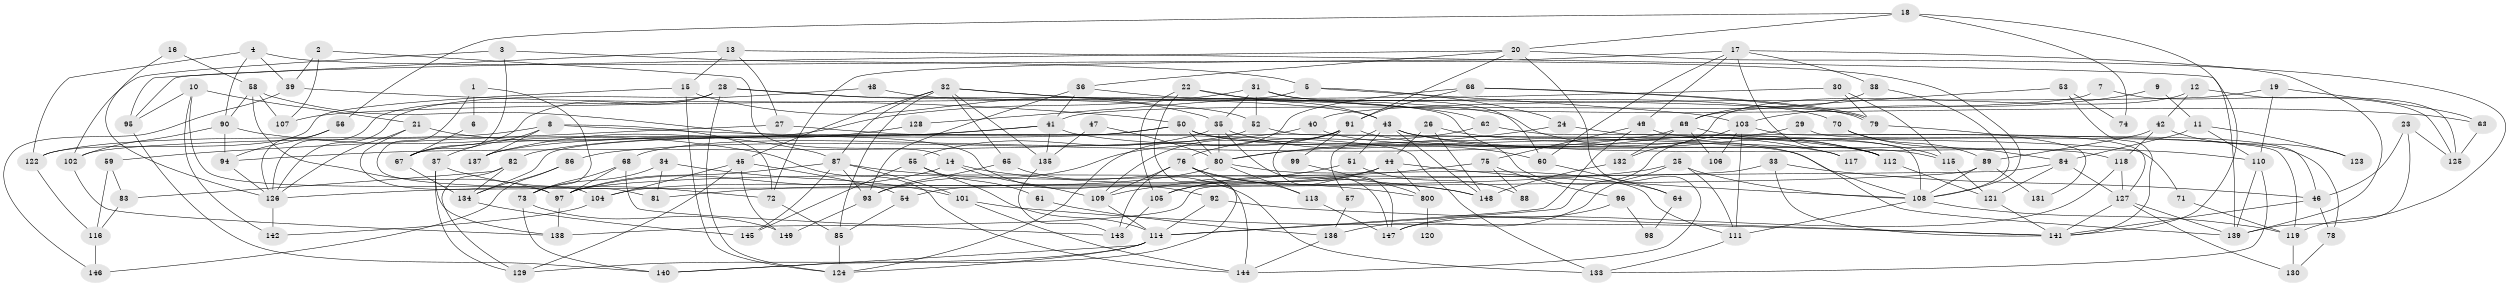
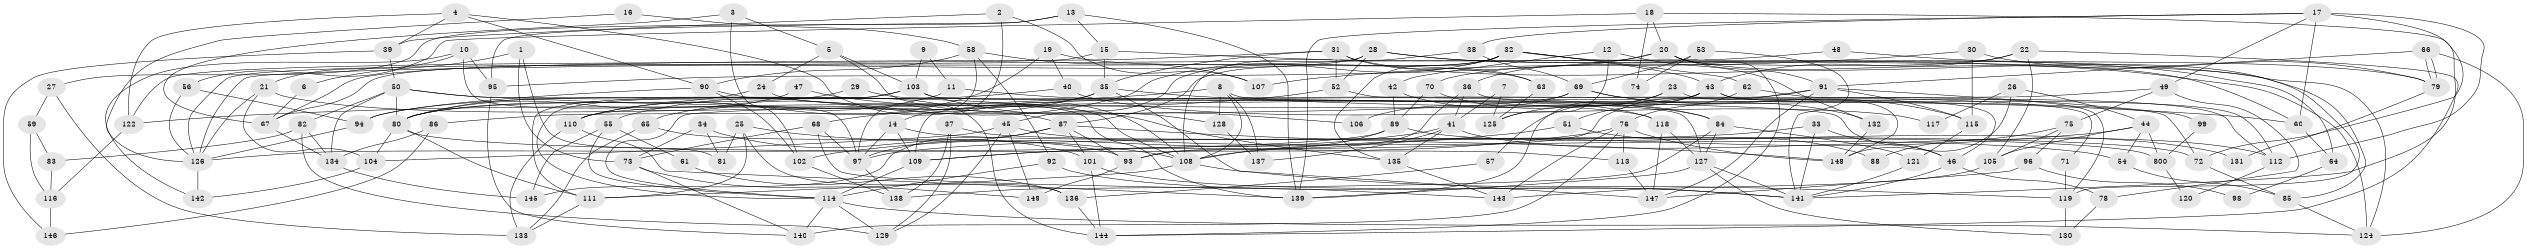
edge "8" -- "37": now "8" -- "128"
node "123": removed
edge "112" -- "121": now "112" -- "120"
